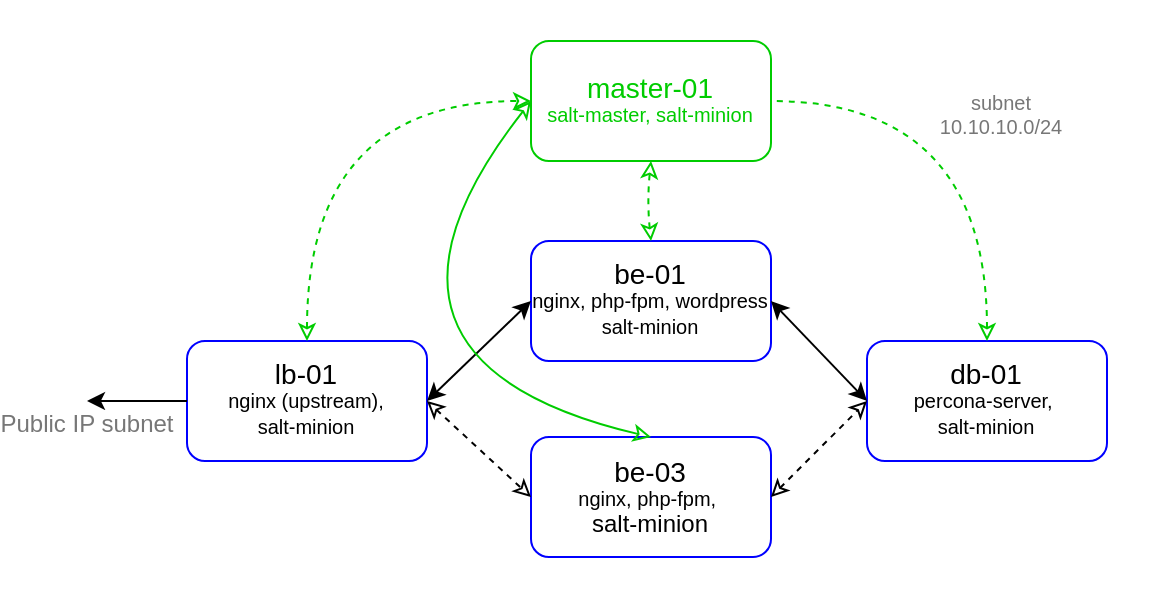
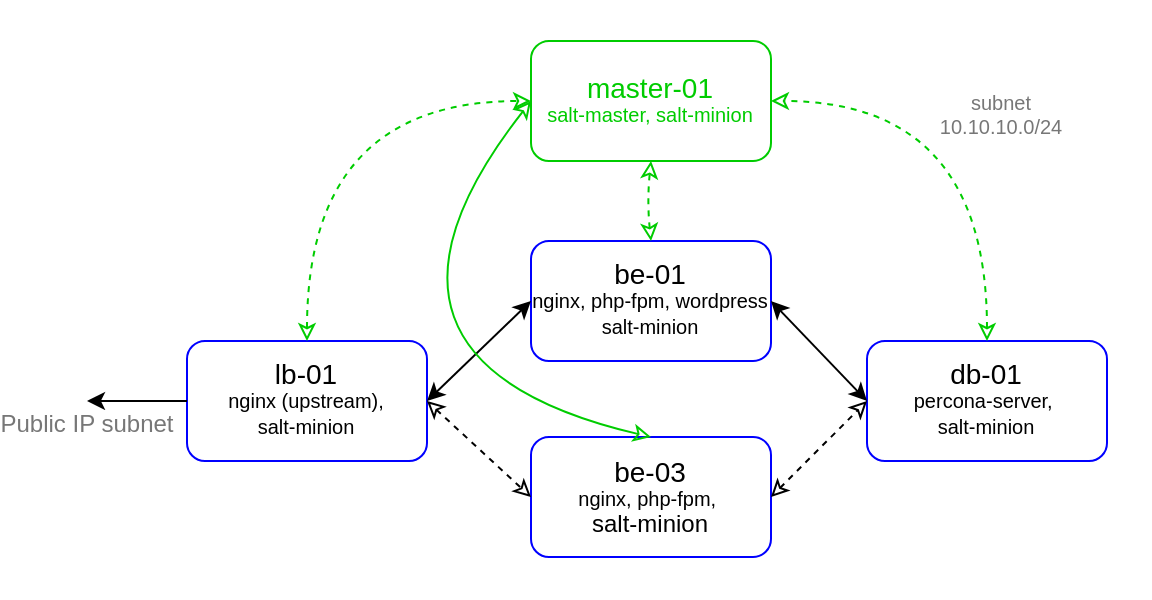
edge "master-01 salt-master, salt-minion" -> "db-01 percona-server, salt-minion": arrowhead none -> classic
